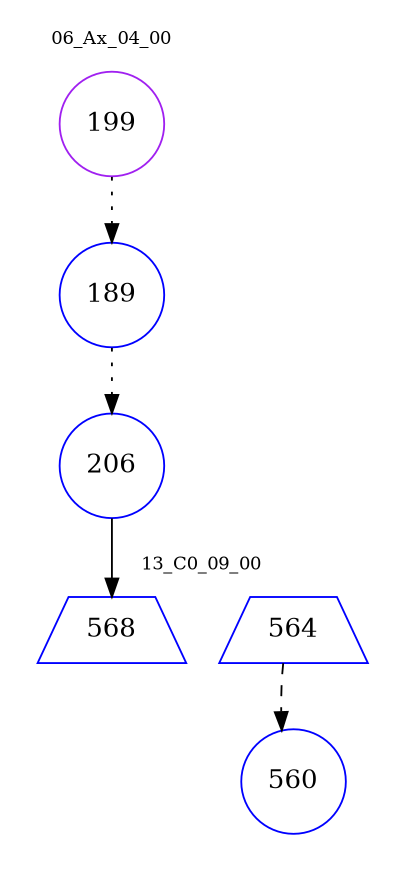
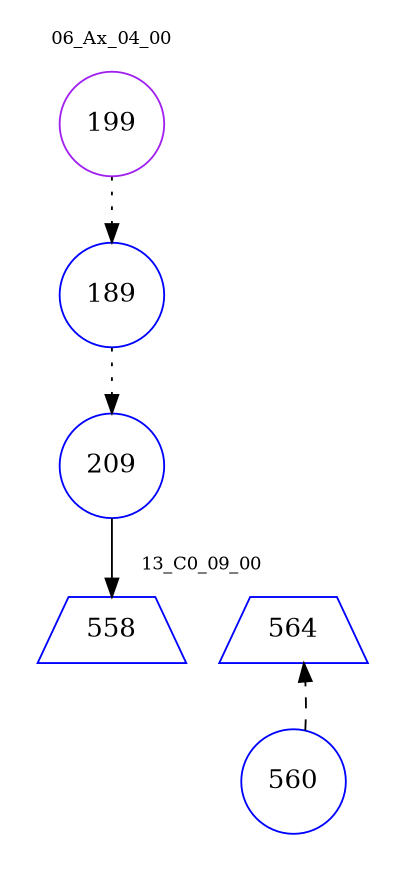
node "206": label "206" -> "209"
node "568": label "568" -> "558"
edge "564" -> "560": reversed
